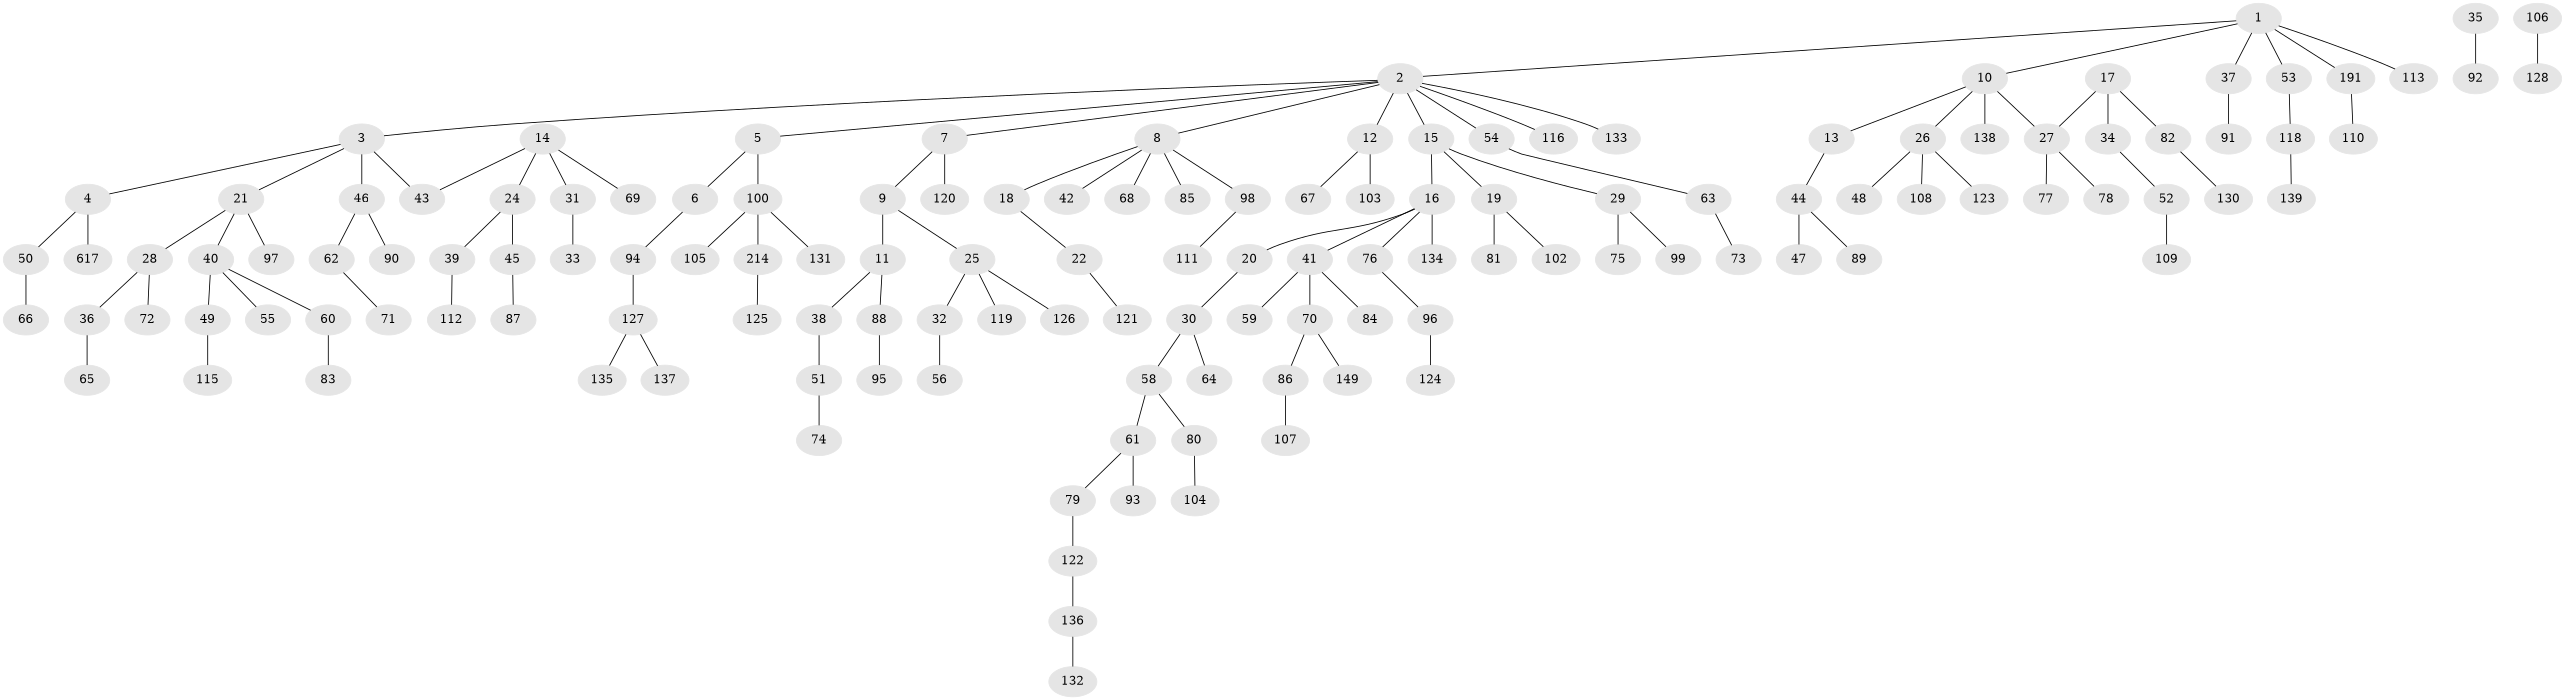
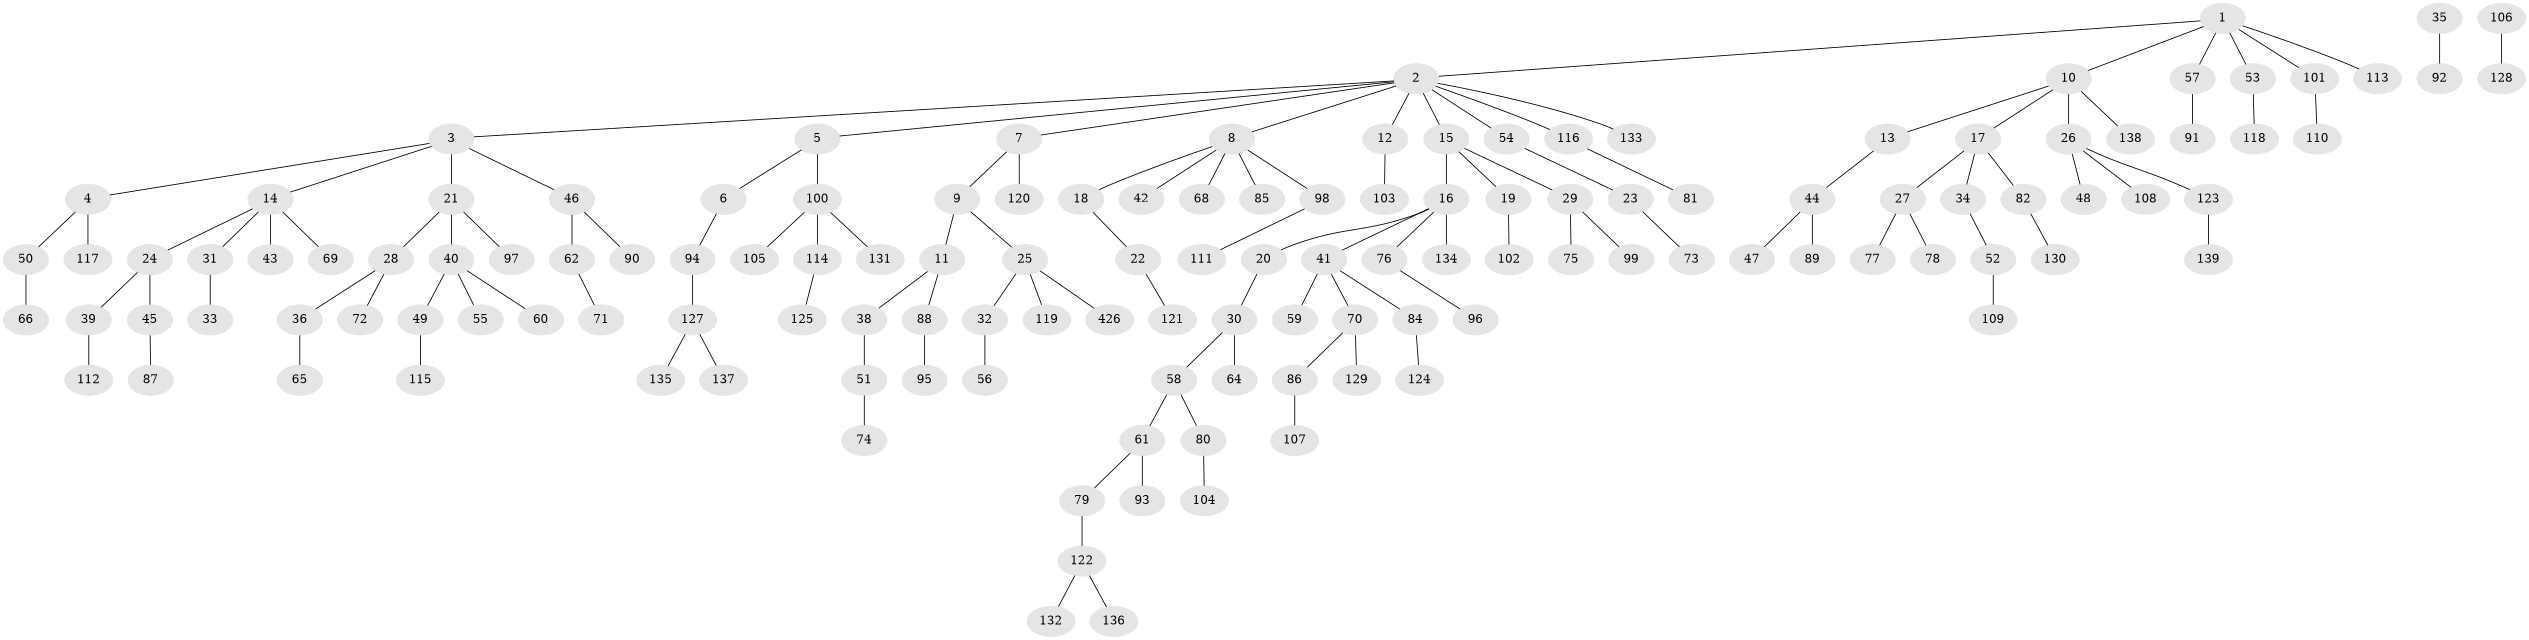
node "37": label "37" -> "57"
node "191": label "191" -> "101"
edge "10" -- "27": now "10" -- "17"
edge "3" -- "43": now "3" -- "14"
edge "118" -- "139": now "123" -- "139"
node "67": removed
node "63": label "63" -> "23"
edge "19" -- "81": now "116" -- "81"
node "617": label "617" -> "117"
node "214": label "214" -> "114"
node "126": label "126" -> "426"
edge "96" -- "124": now "84" -- "124"
node "83": removed
node "149": label "149" -> "129"
edge "136" -- "132": now "122" -- "132"
